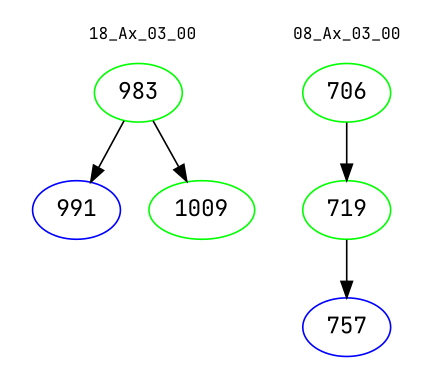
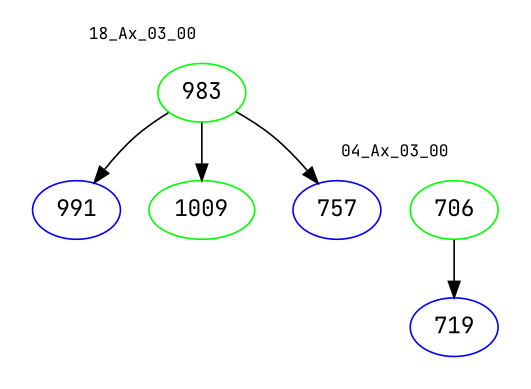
cluster "08_Ax_03_00": label "08_Ax_03_00" -> "04_Ax_03_00"
node "719": color green -> blue
edge "719" -> "757": now "983" -> "757"
